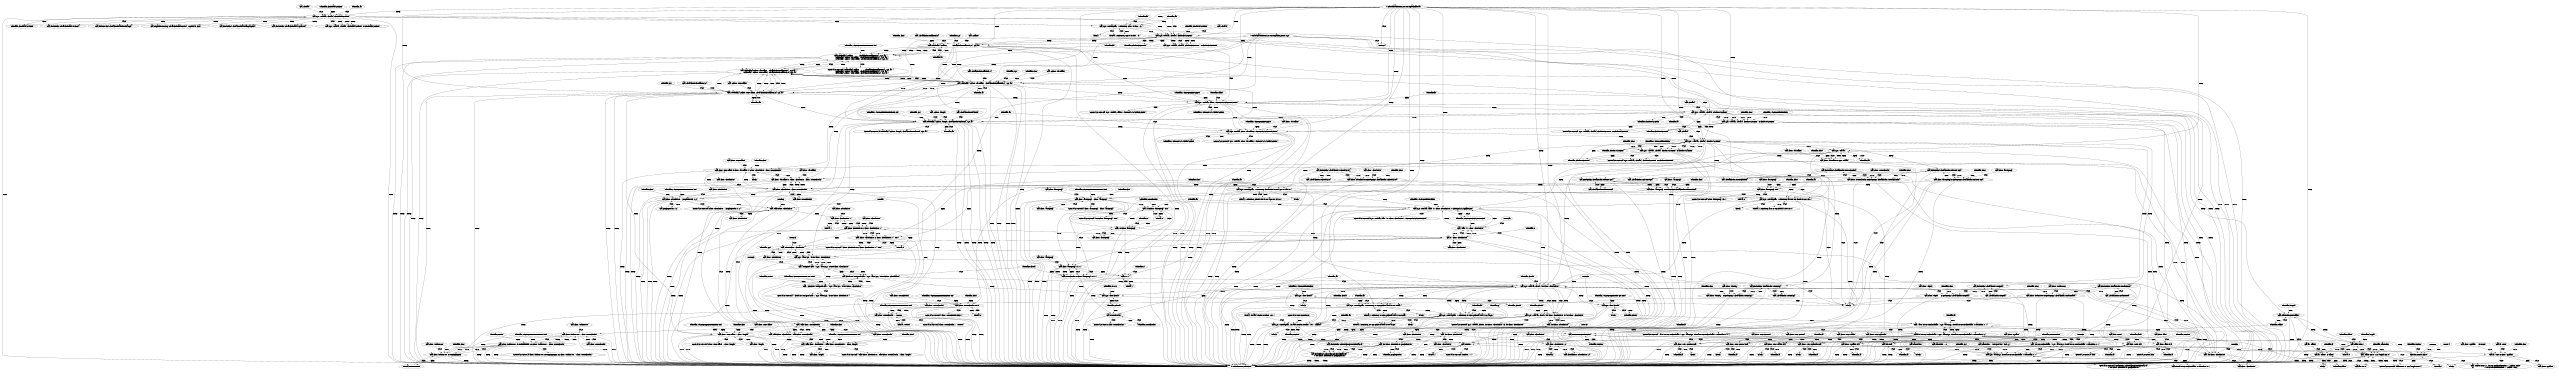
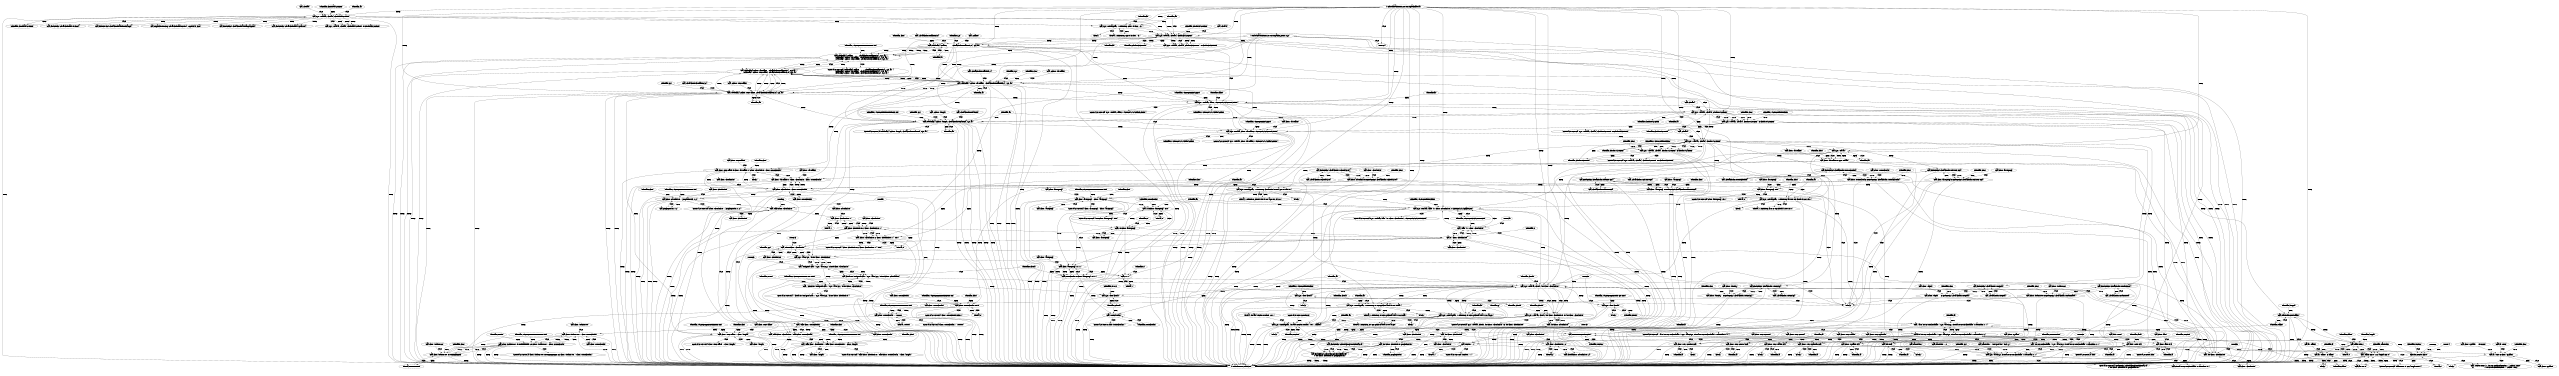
edge "(Call,EndGetI32(&buf[chmhs1_FirstPMGL]))" -> "(Call,&buf[chmhs1_FirstPMGL])": removed, label "CFG:"
node "(Call,num_chunks--)": label "(Call,num_chunks--)" -> "(Call,root_chunks--)"
